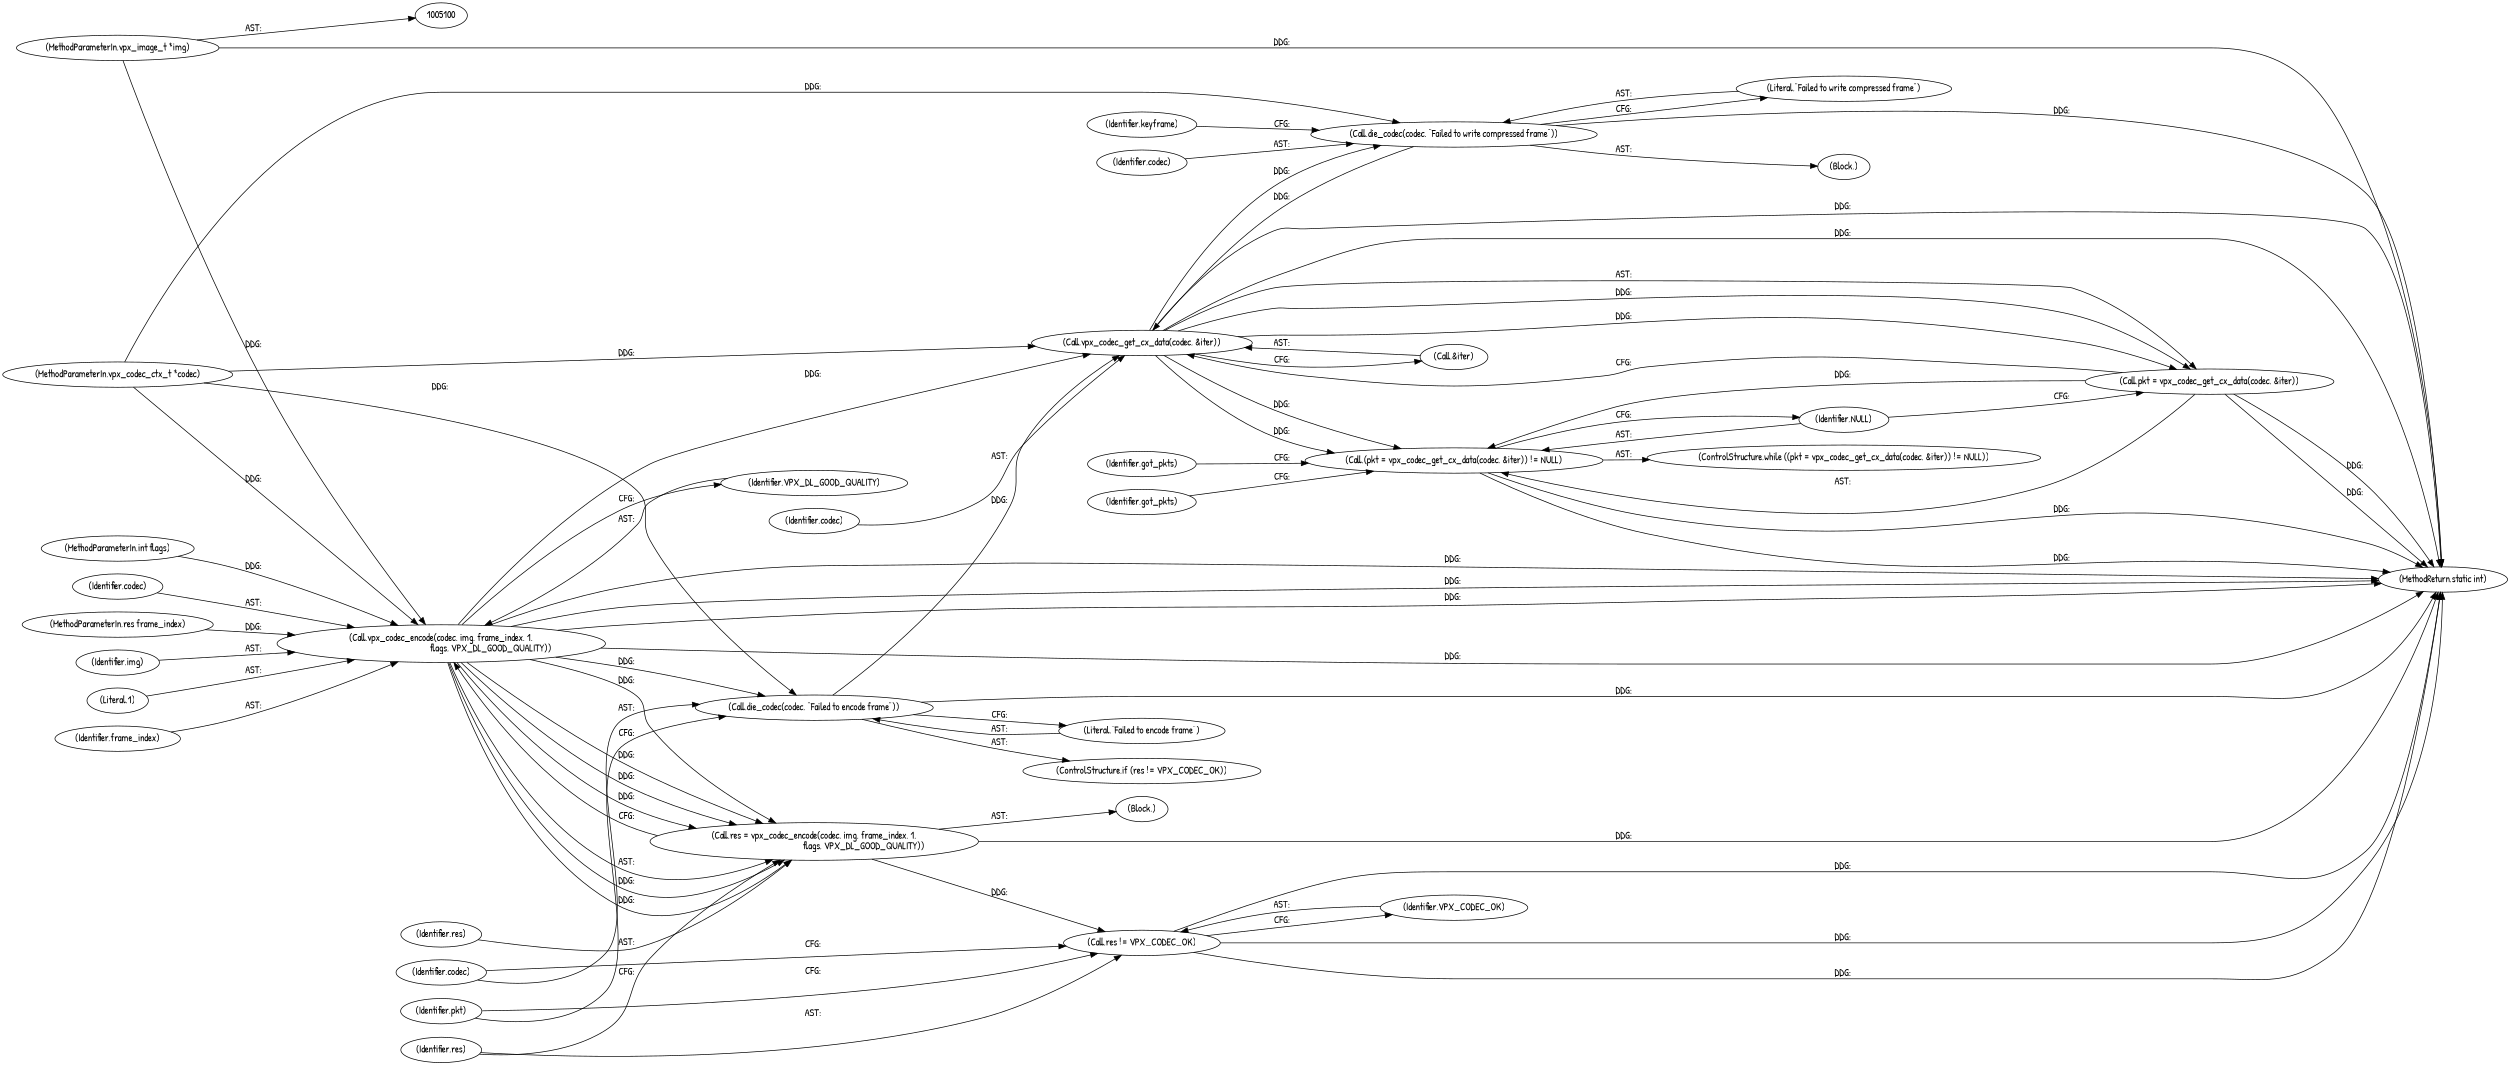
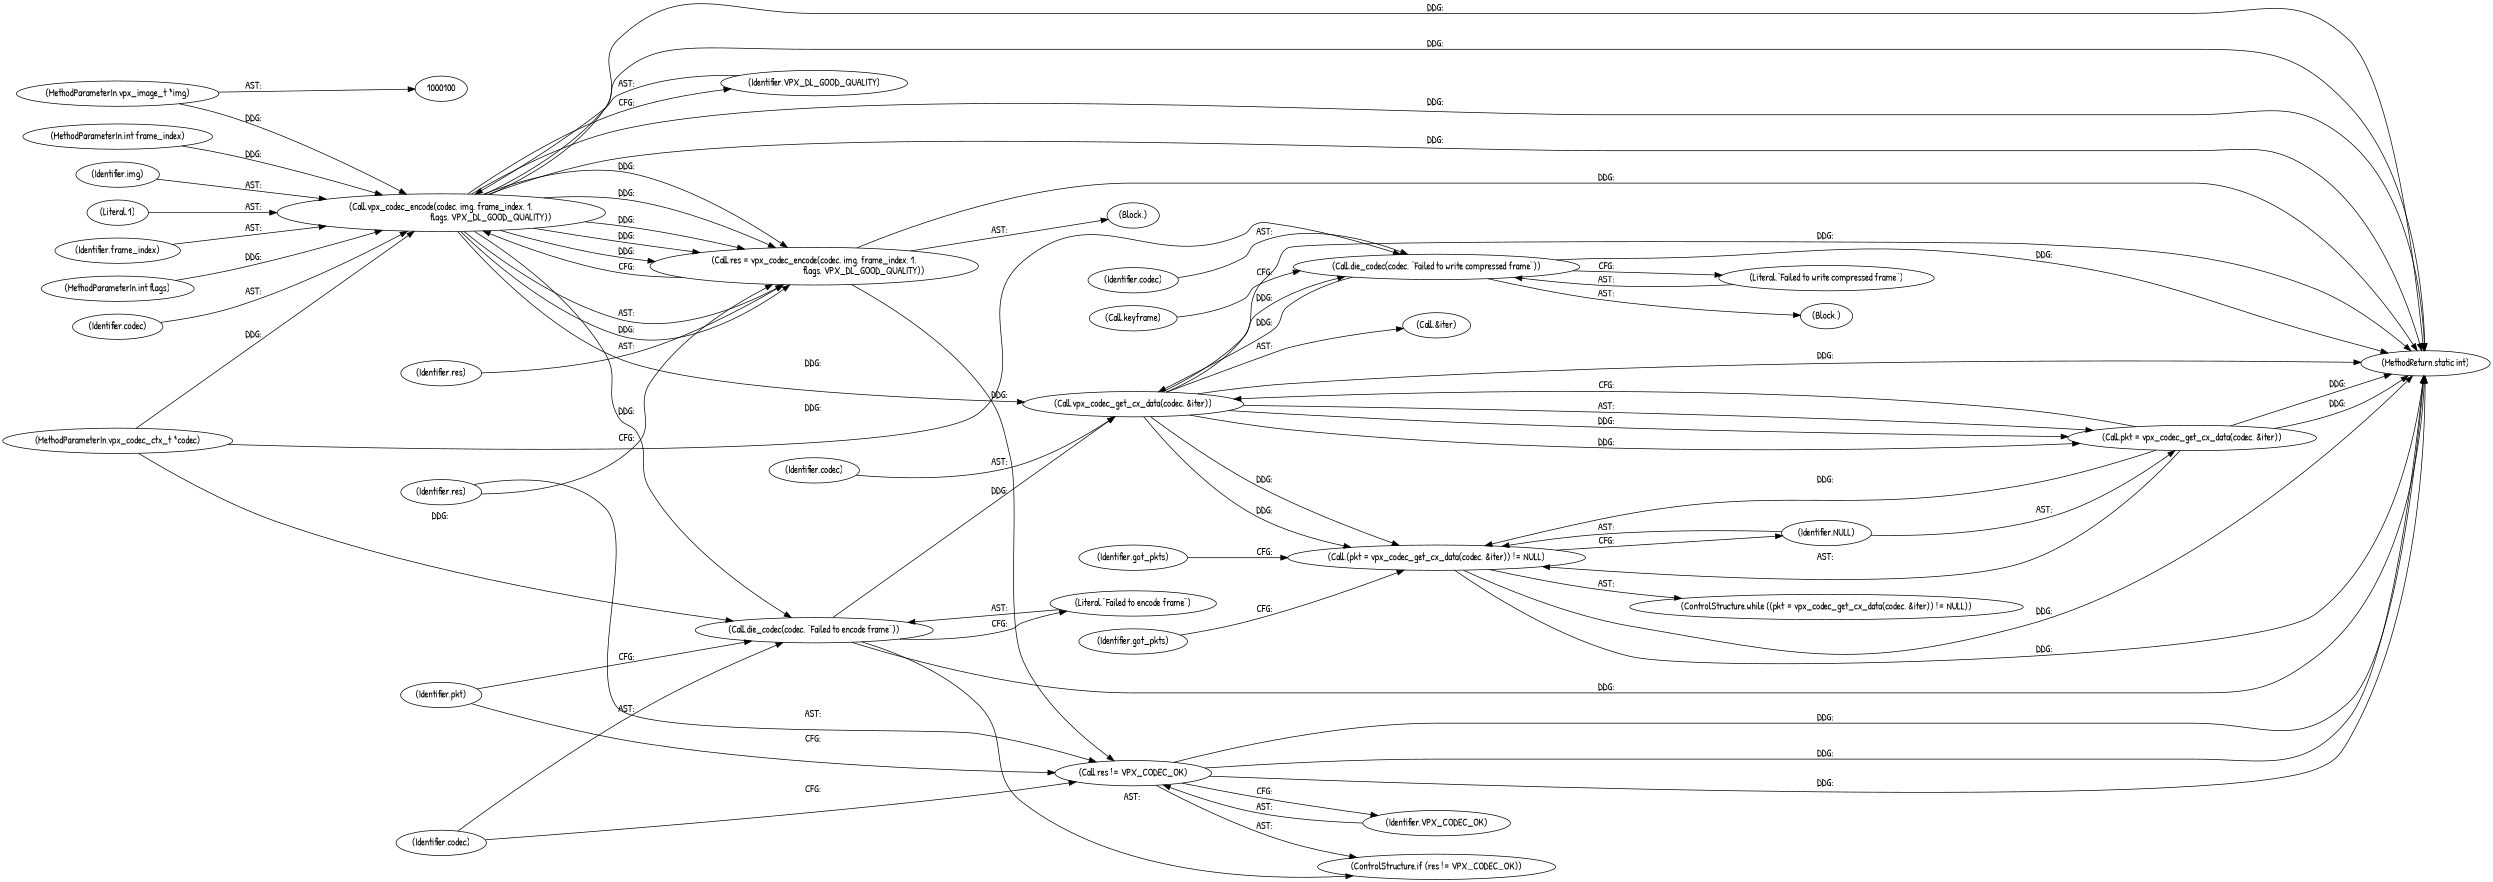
node "1005100": label "1005100" -> "1000100"
edge "(MethodParameterIn,vpx_image_t *img)" -> "(MethodReturn,static int)": removed, label "DDG:"
node "(Identifier,keyframe)": label "(Identifier,keyframe)" -> "(Call,keyframe)"
edge "(Call,&iter)" -> "(Call,vpx_codec_get_cx_data(codec, &iter))": removed, label "AST:"
edge "(MethodParameterIn,vpx_codec_ctx_t *codec)" -> "(Call,vpx_codec_get_cx_data(codec, &iter))": removed, label "DDG:"
edge "(Call,vpx_codec_get_cx_data(codec, &iter))" -> "(Call,&iter)": label "CFG: " -> "AST: "
edge "(Identifier,NULL)" -> "(Call,pkt = vpx_codec_get_cx_data(codec, &iter))": label "CFG: " -> "AST: "
node "(MethodParameterIn,res frame_index)": label "(MethodParameterIn,res frame_index)" -> "(MethodParameterIn,int frame_index)"
edge "(Call,res != VPX_CODEC_OK)" -> "(ControlStructure,if (res != VPX_CODEC_OK))": added, label "AST:"
